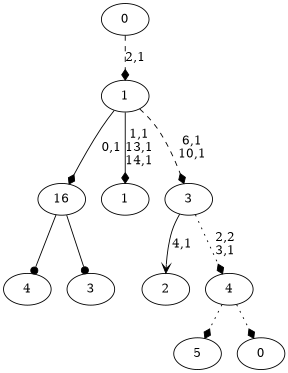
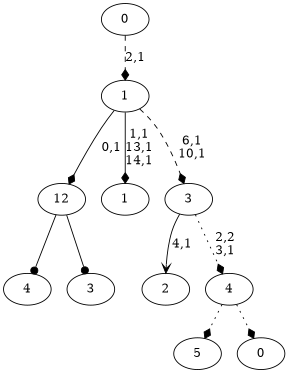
node "16": label "16" -> "12"
